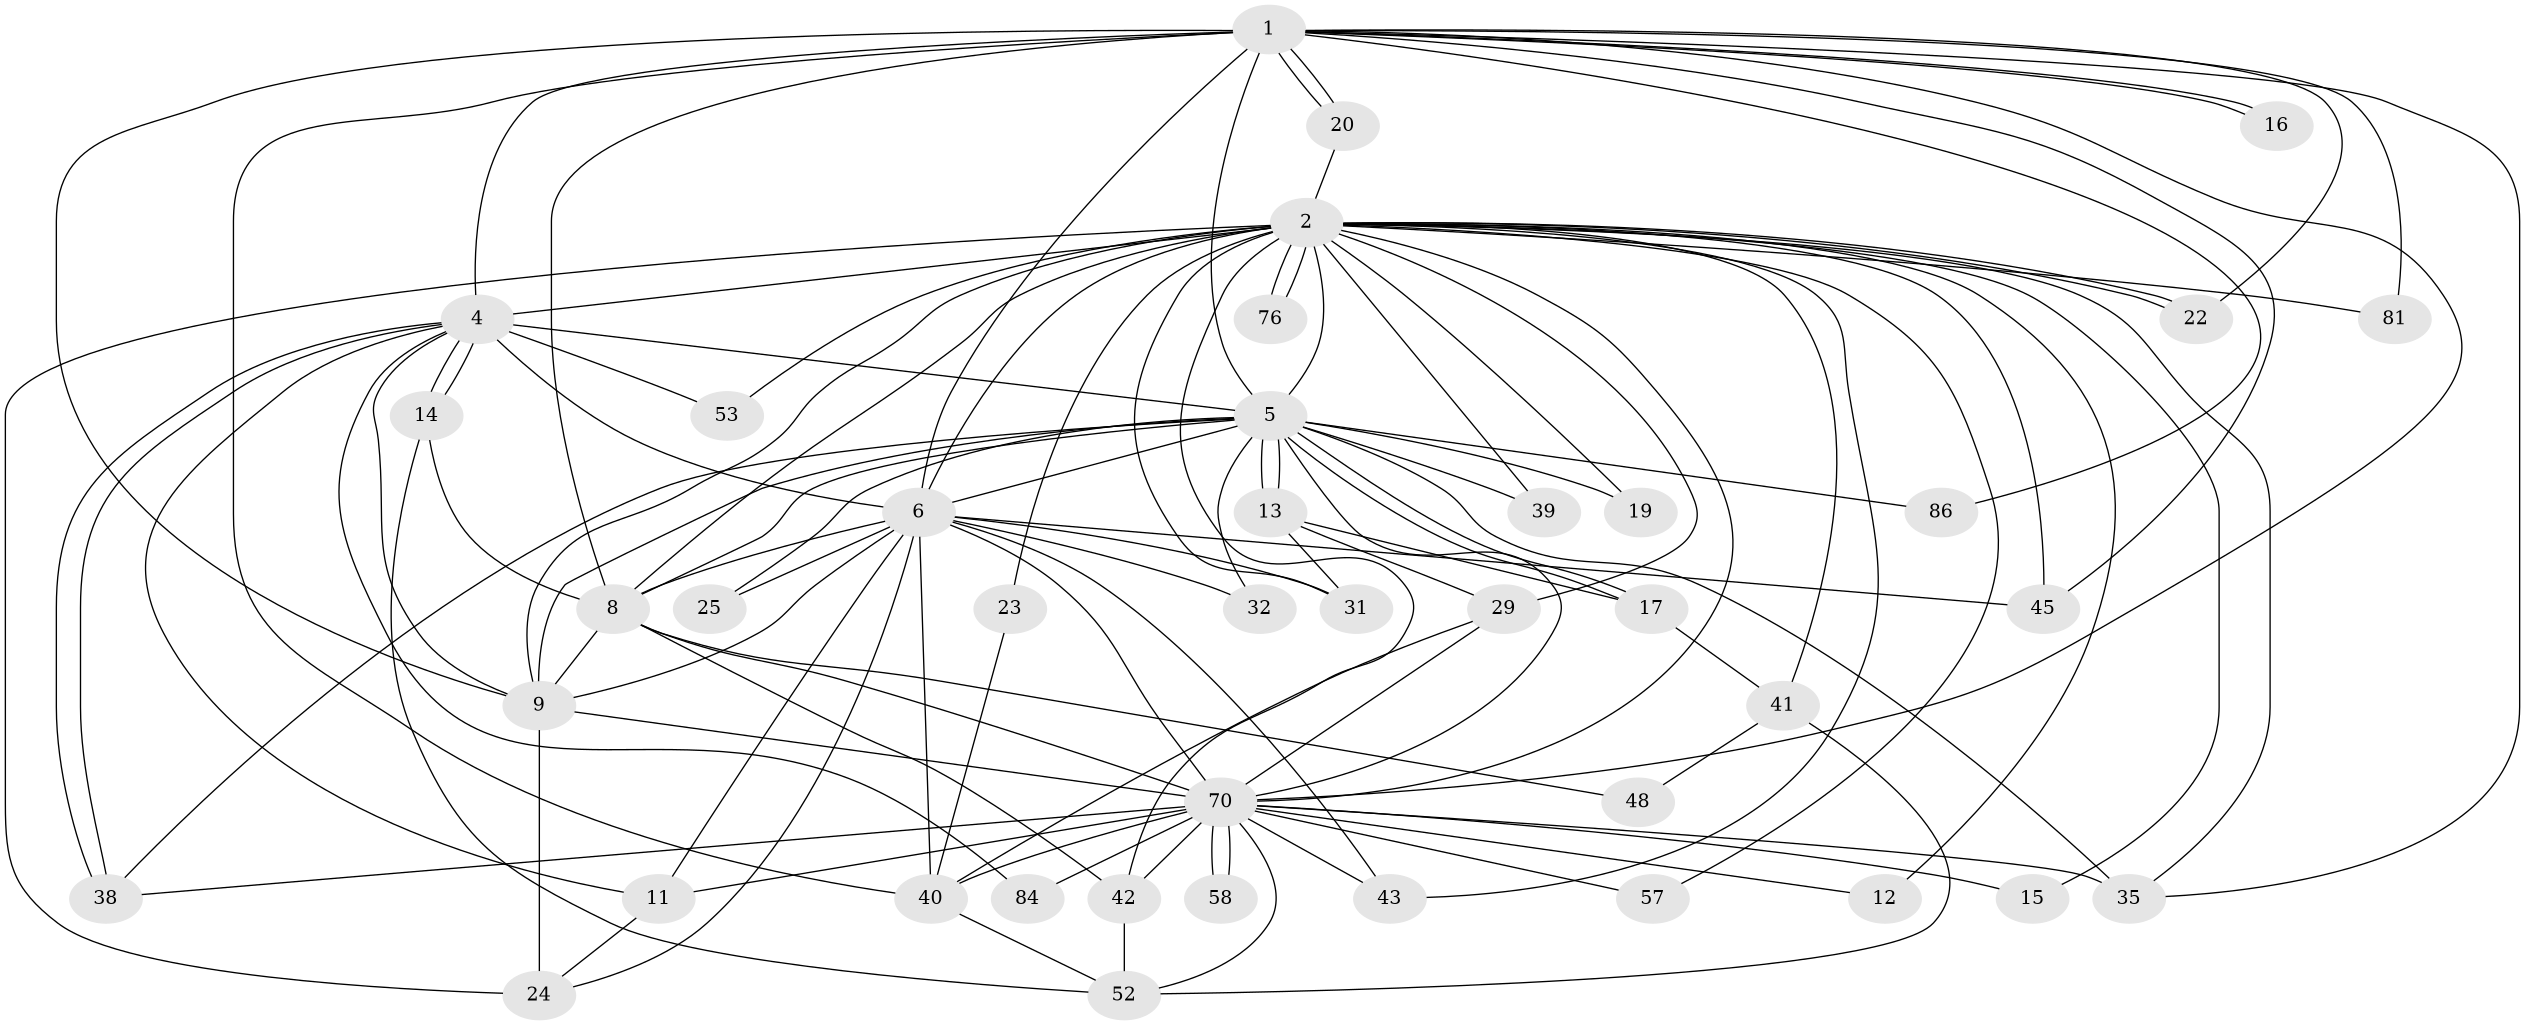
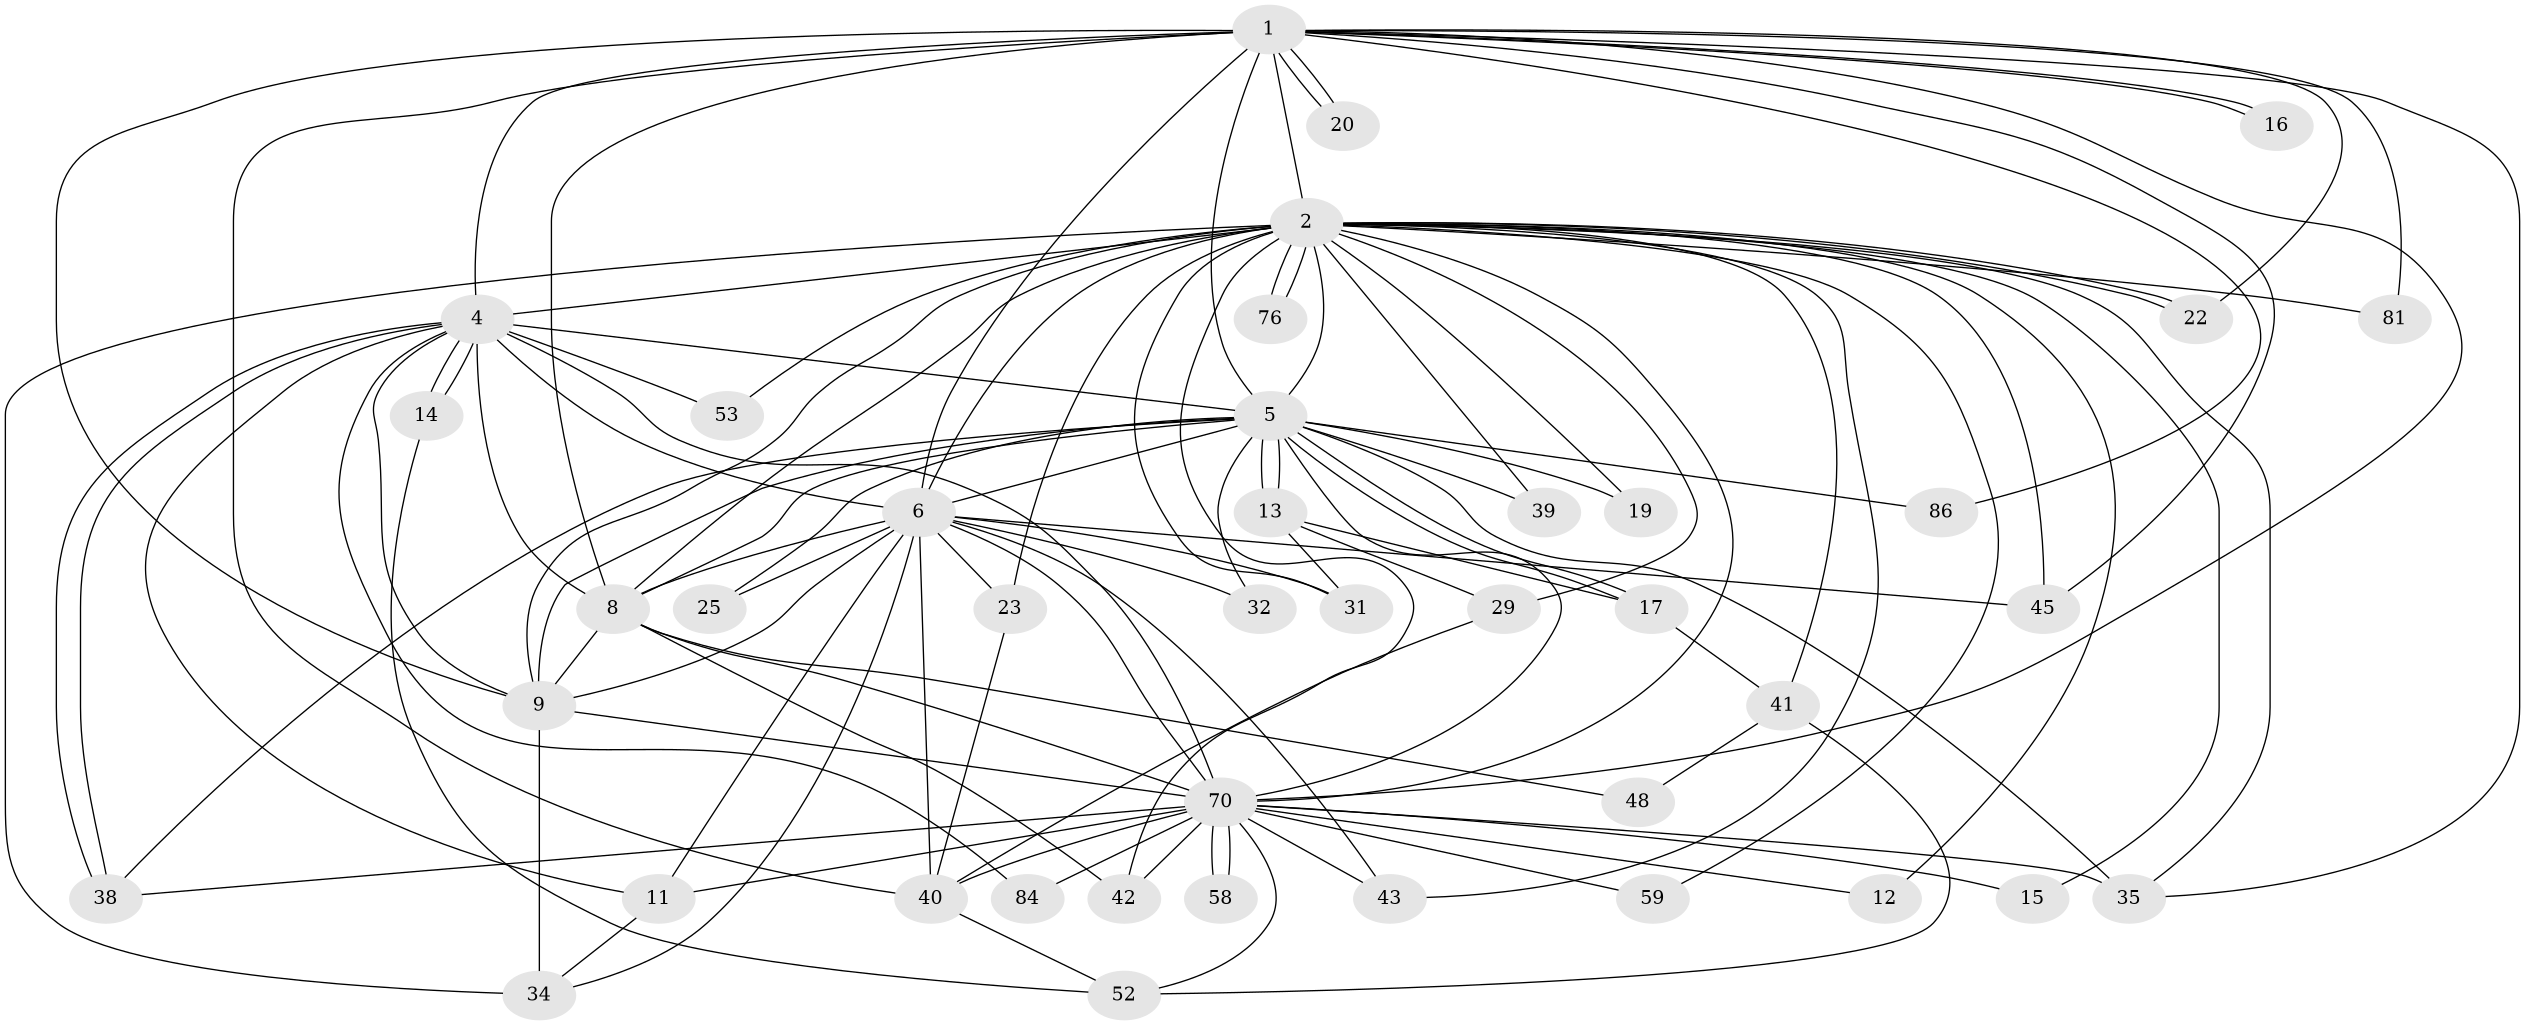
edge "20" -- "2": now "1" -- "2"
edge "14" -- "8": now "4" -- "8"
edge "6" -- "23": added
edge "29" -- "70": now "4" -- "70"
node "57": label "57" -> "59"
edge "42" -- "52": removed
node "24": label "24" -> "34"
